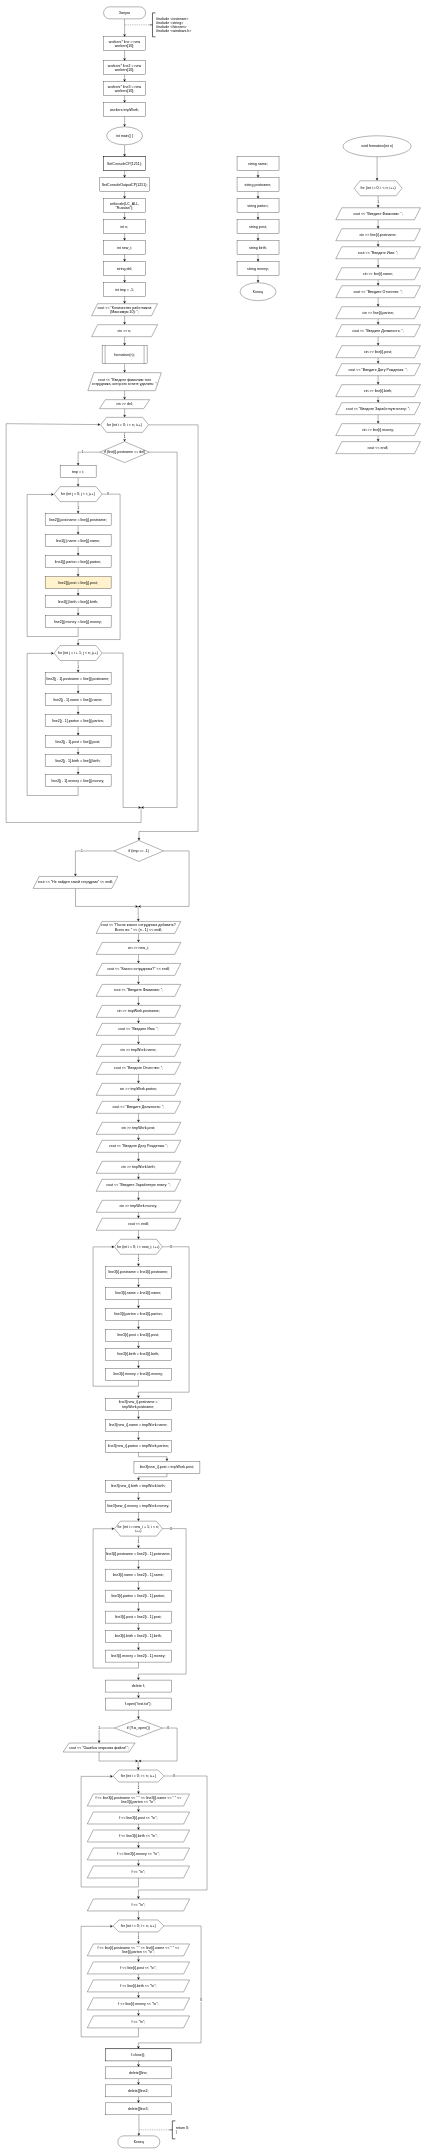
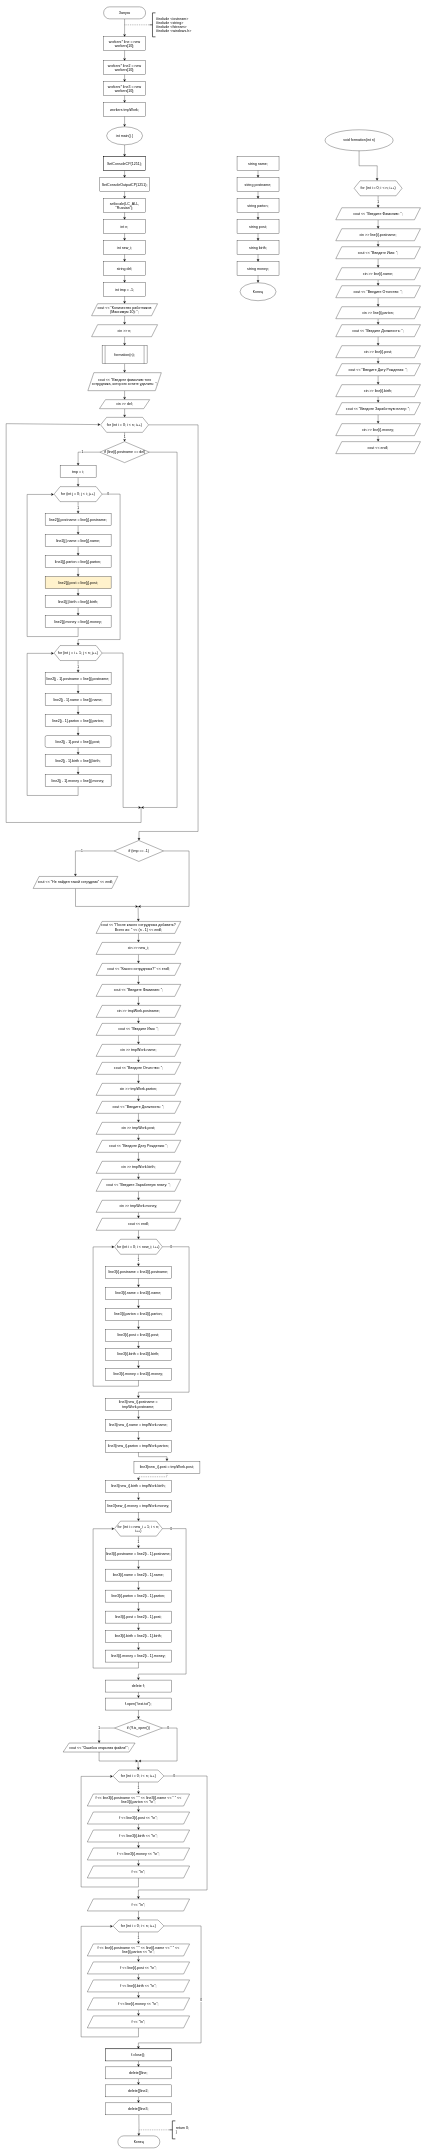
node "void formation(int n)": moved (377, 146) -> (359, 140)
node "line2[j - 1].post = line[j].post;": shape rectangle -> rounded rectangle
edge "line3[new_i].post = tmpWork.post;" -> "line3[new_i].birth = tmpWork.birth;": style solid -> dashed
